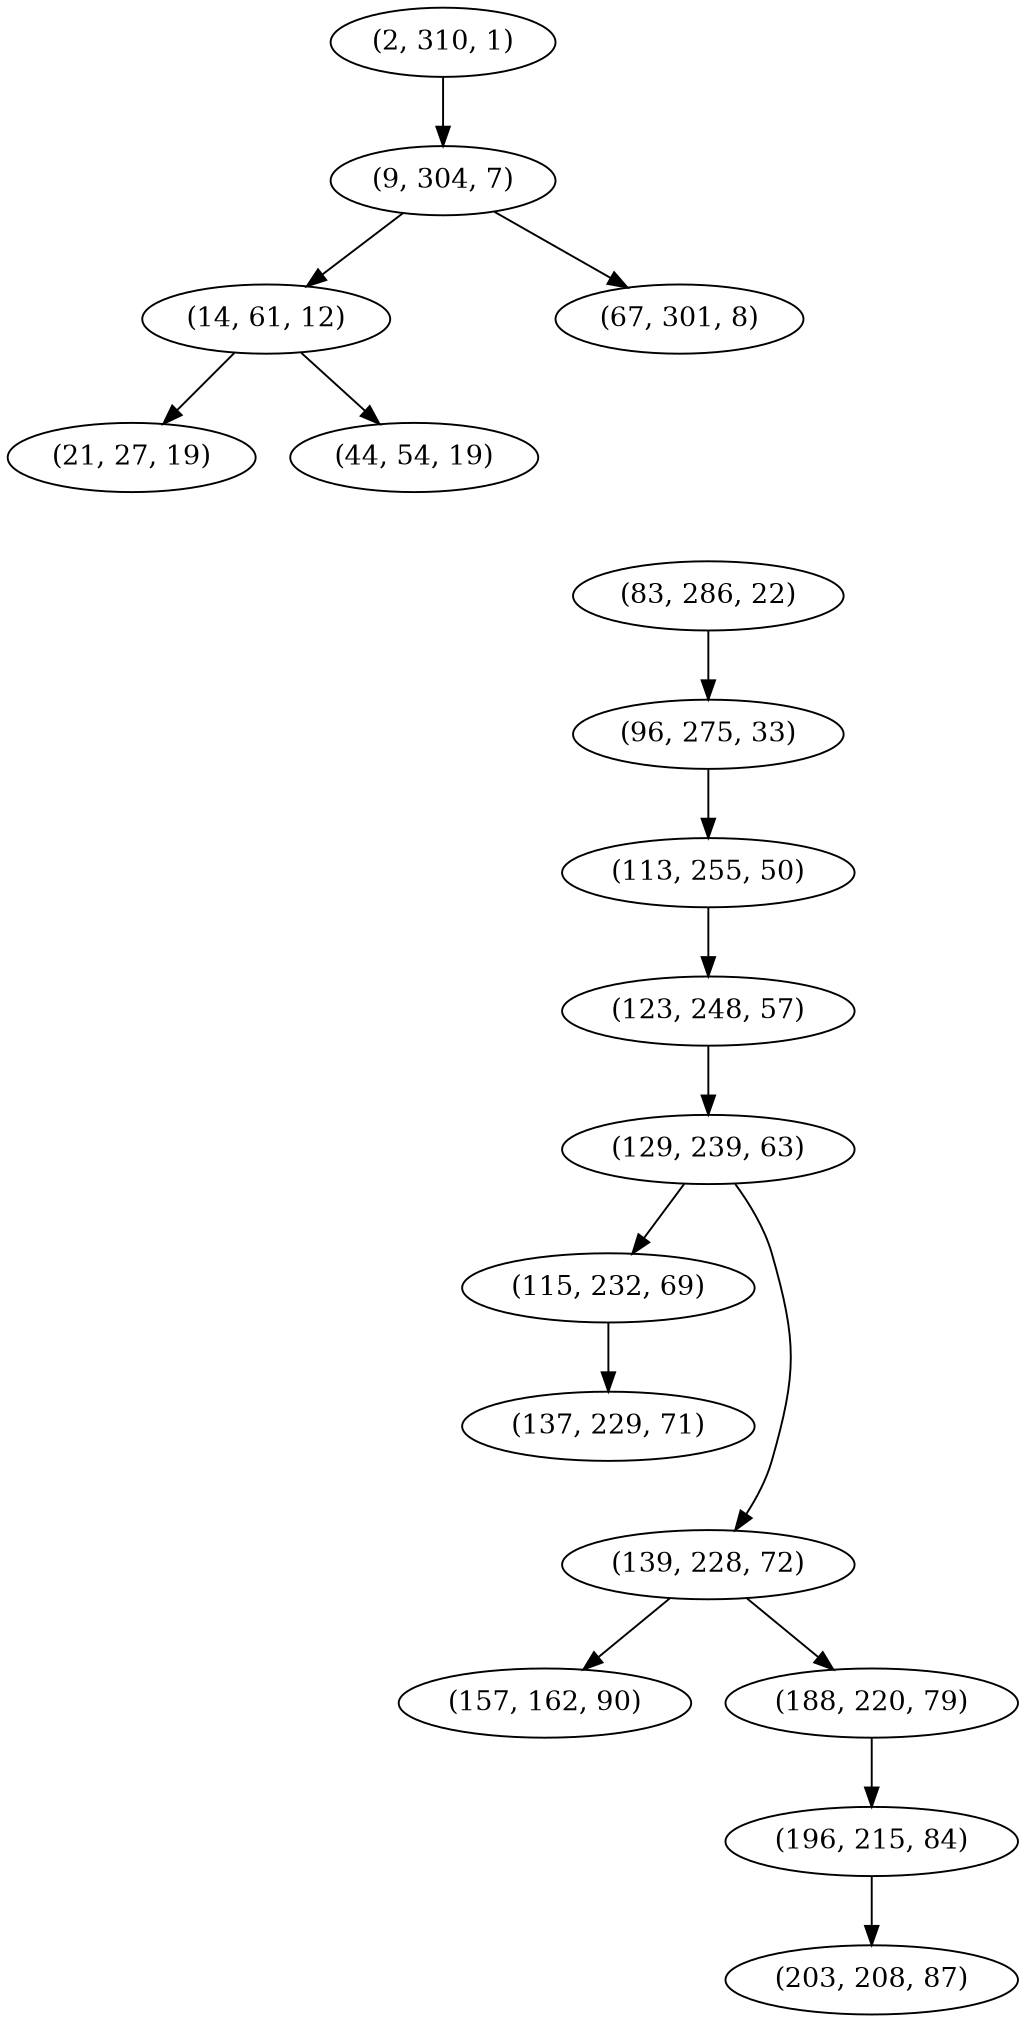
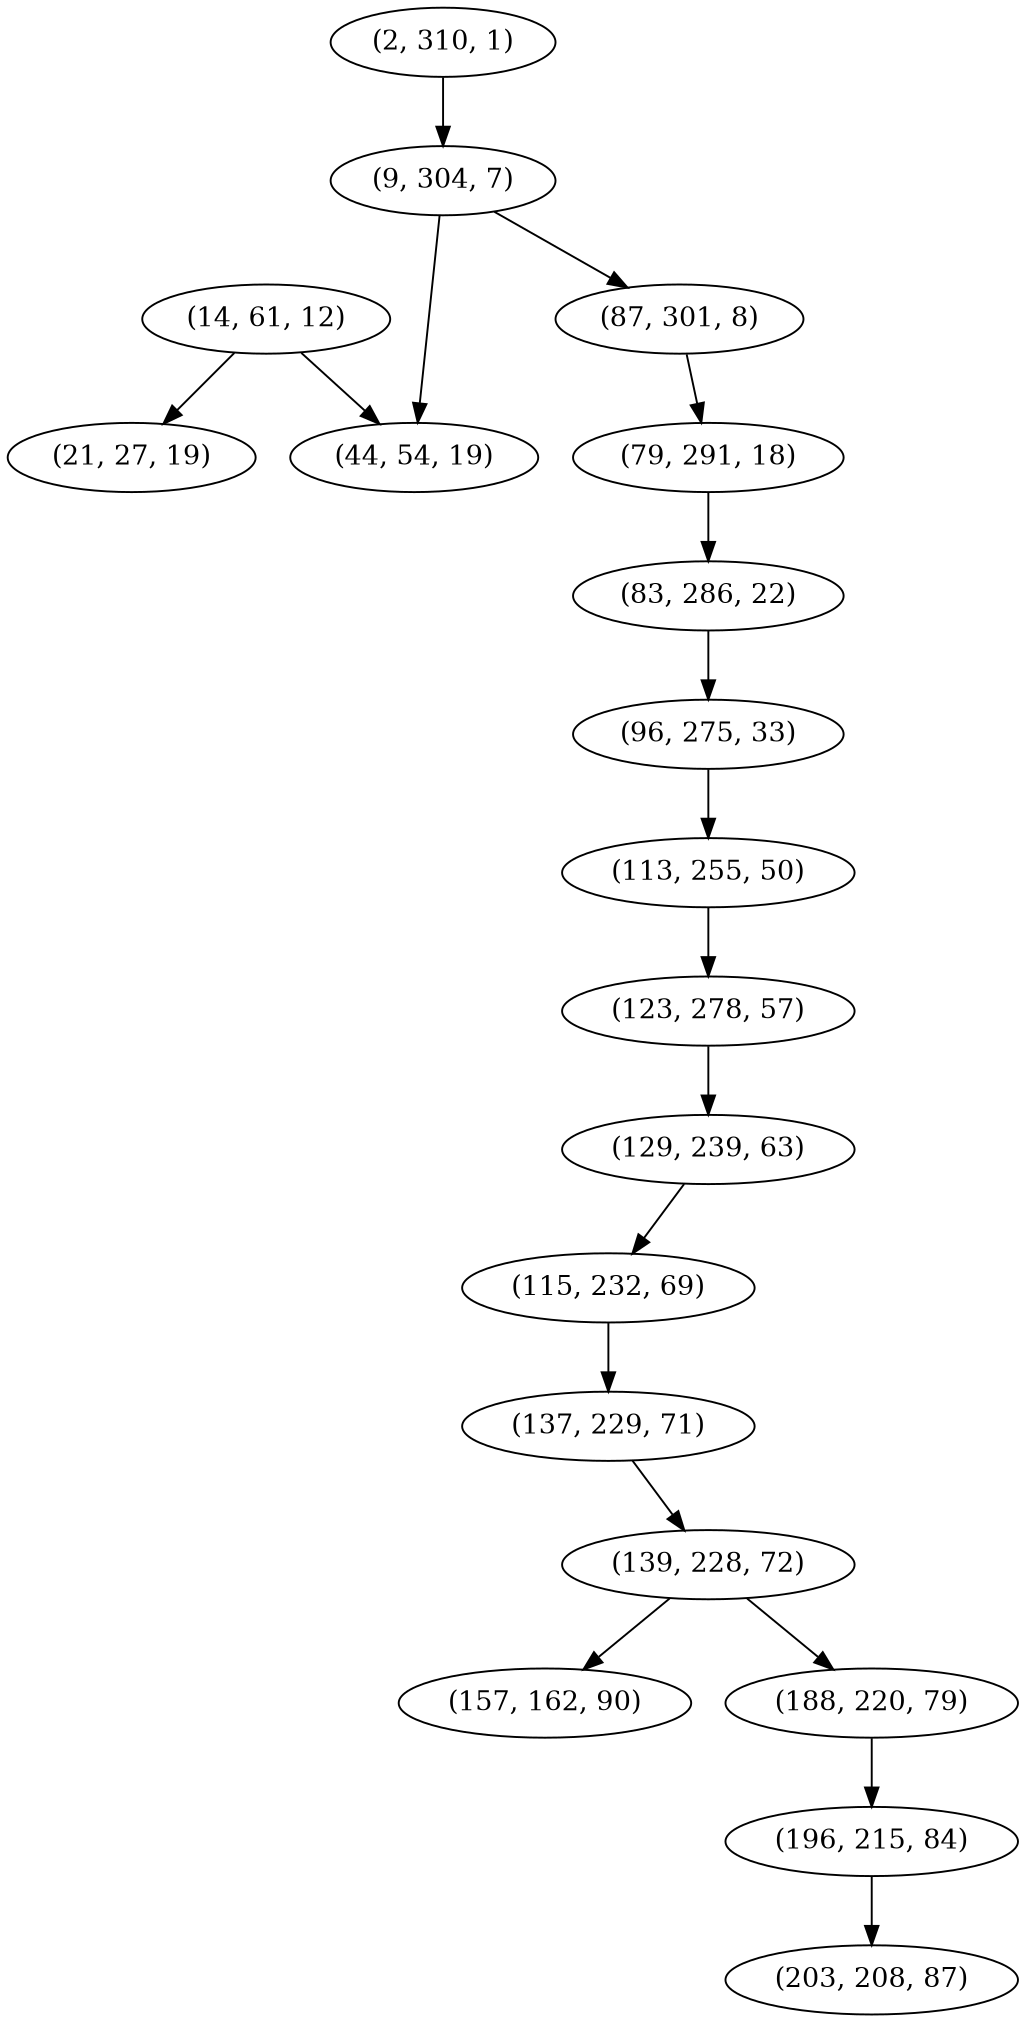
edge "(9, 304, 7)" -> "(14, 61, 12)": now "(9, 304, 7)" -> "(44, 54, 19)"
node "(67, 301, 8)": label "(67, 301, 8)" -> "(87, 301, 8)"
node "(79, 291, 18)": added
node "(123, 248, 57)": label "(123, 248, 57)" -> "(123, 278, 57)"
edge "(129, 239, 63)" -> "(139, 228, 72)": now "(137, 229, 71)" -> "(139, 228, 72)"
